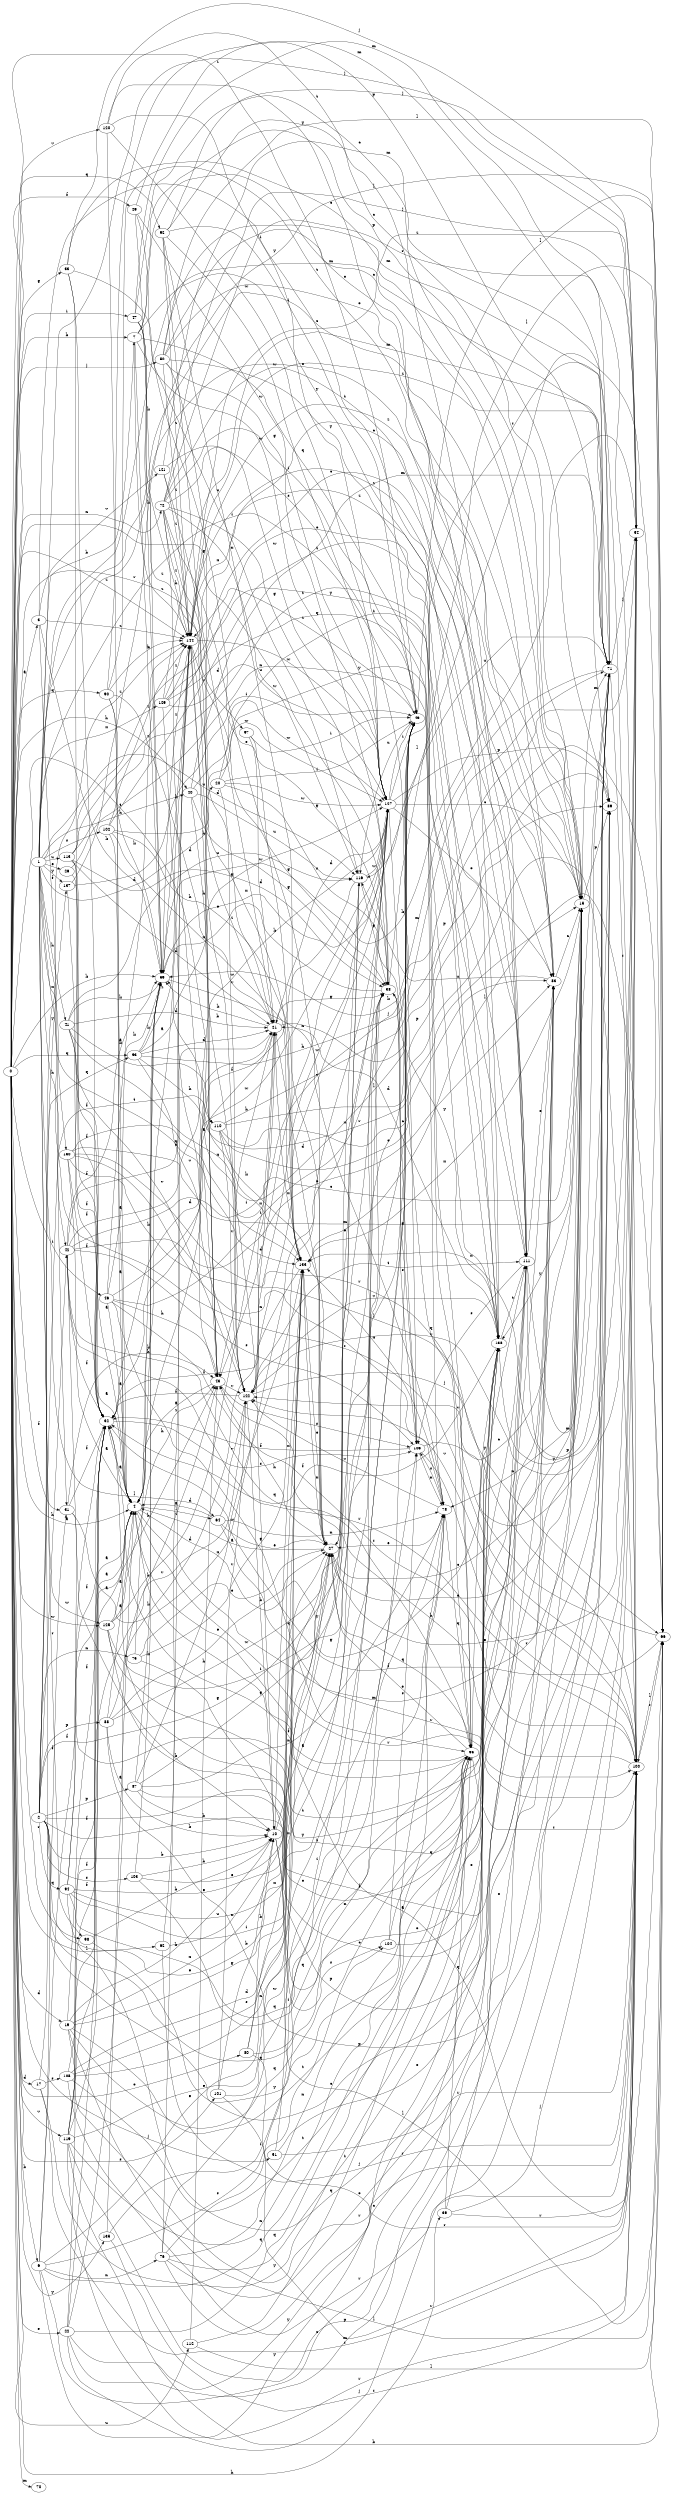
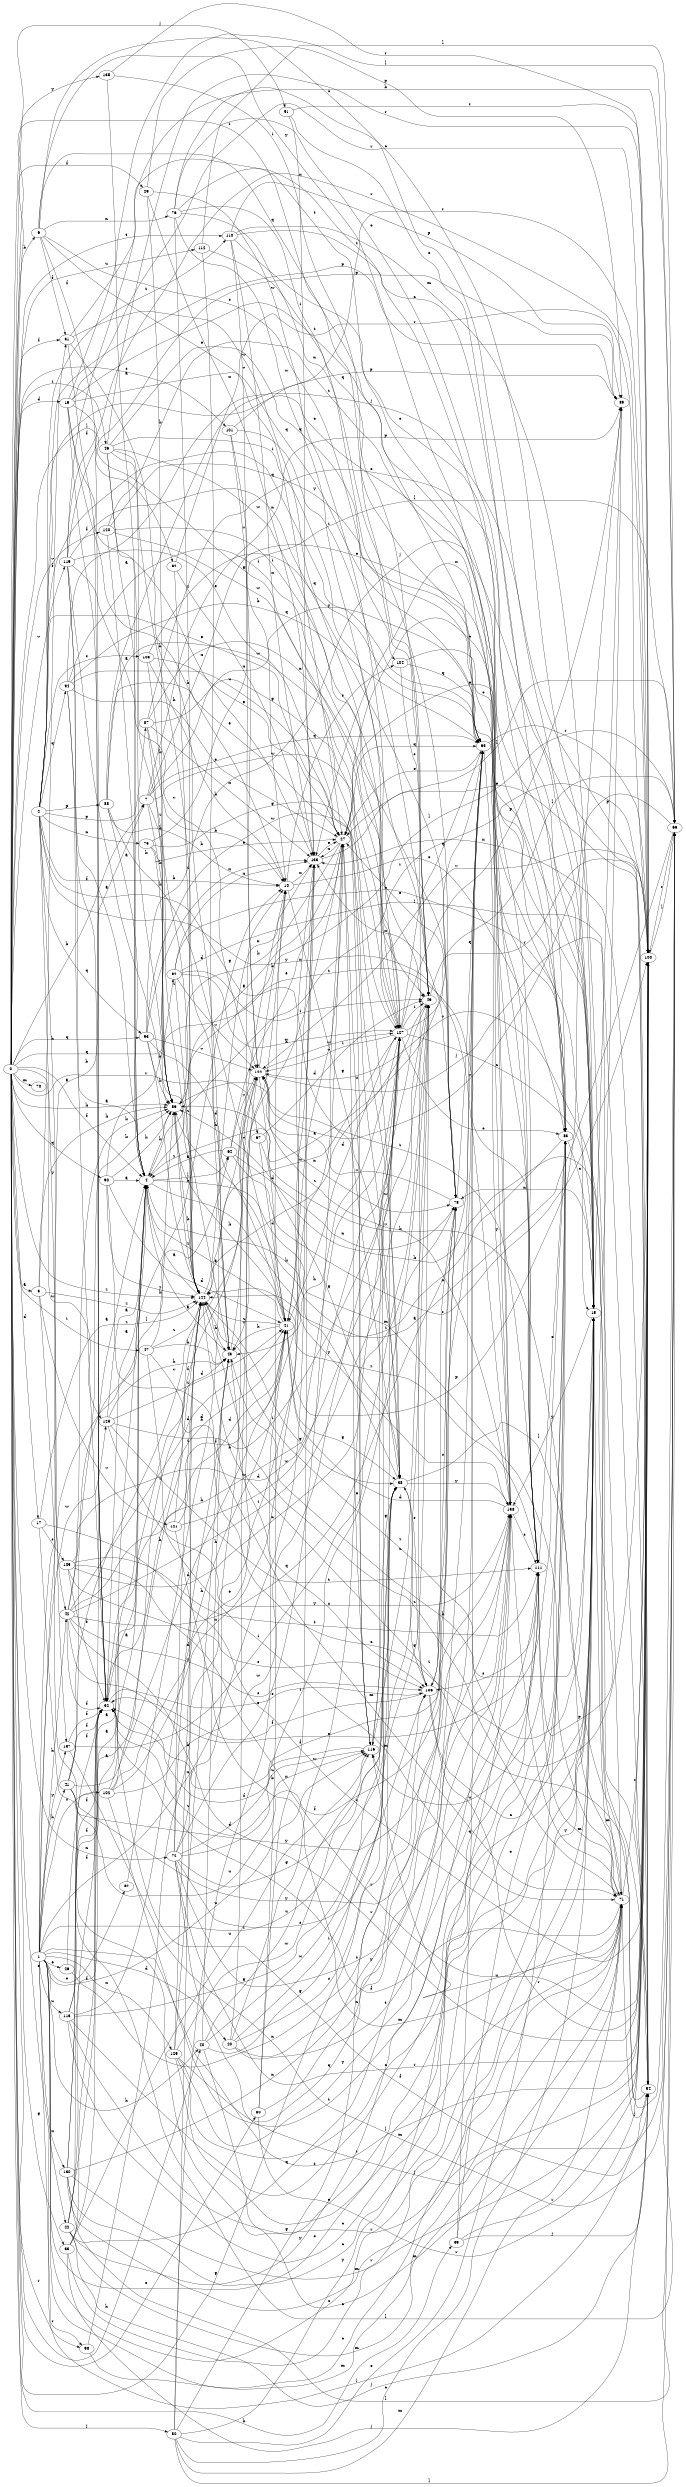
node "82": added
